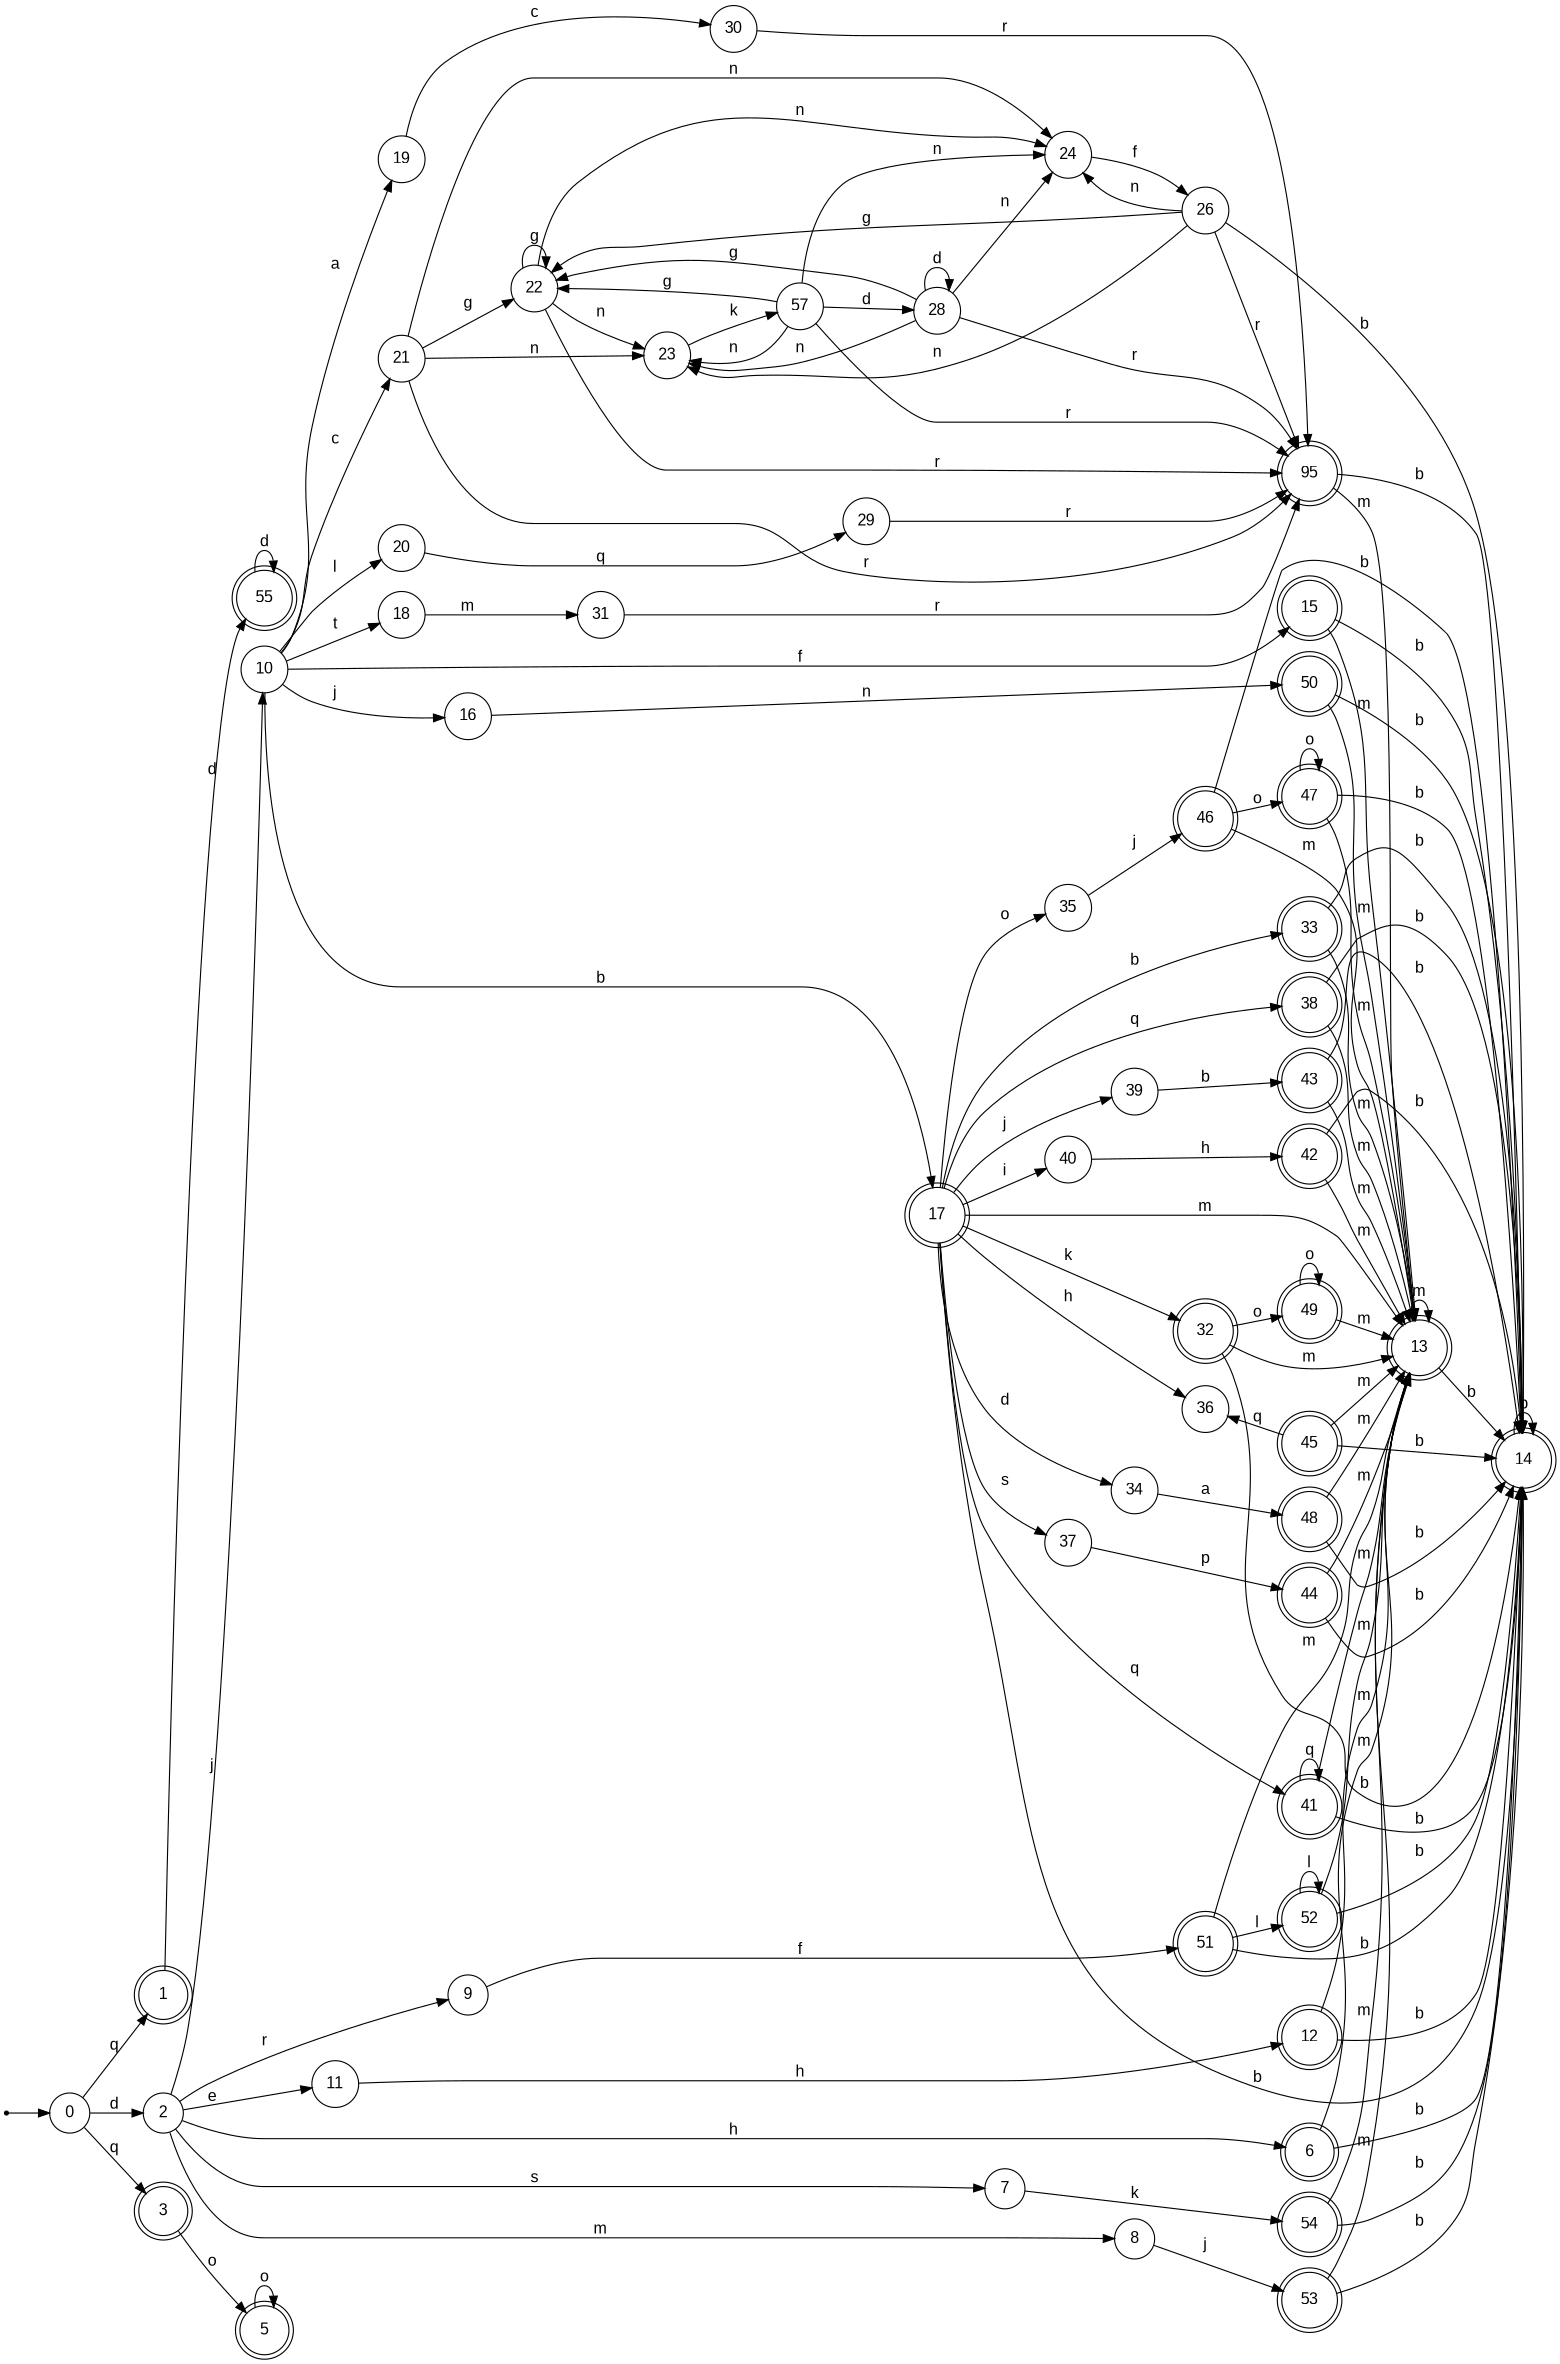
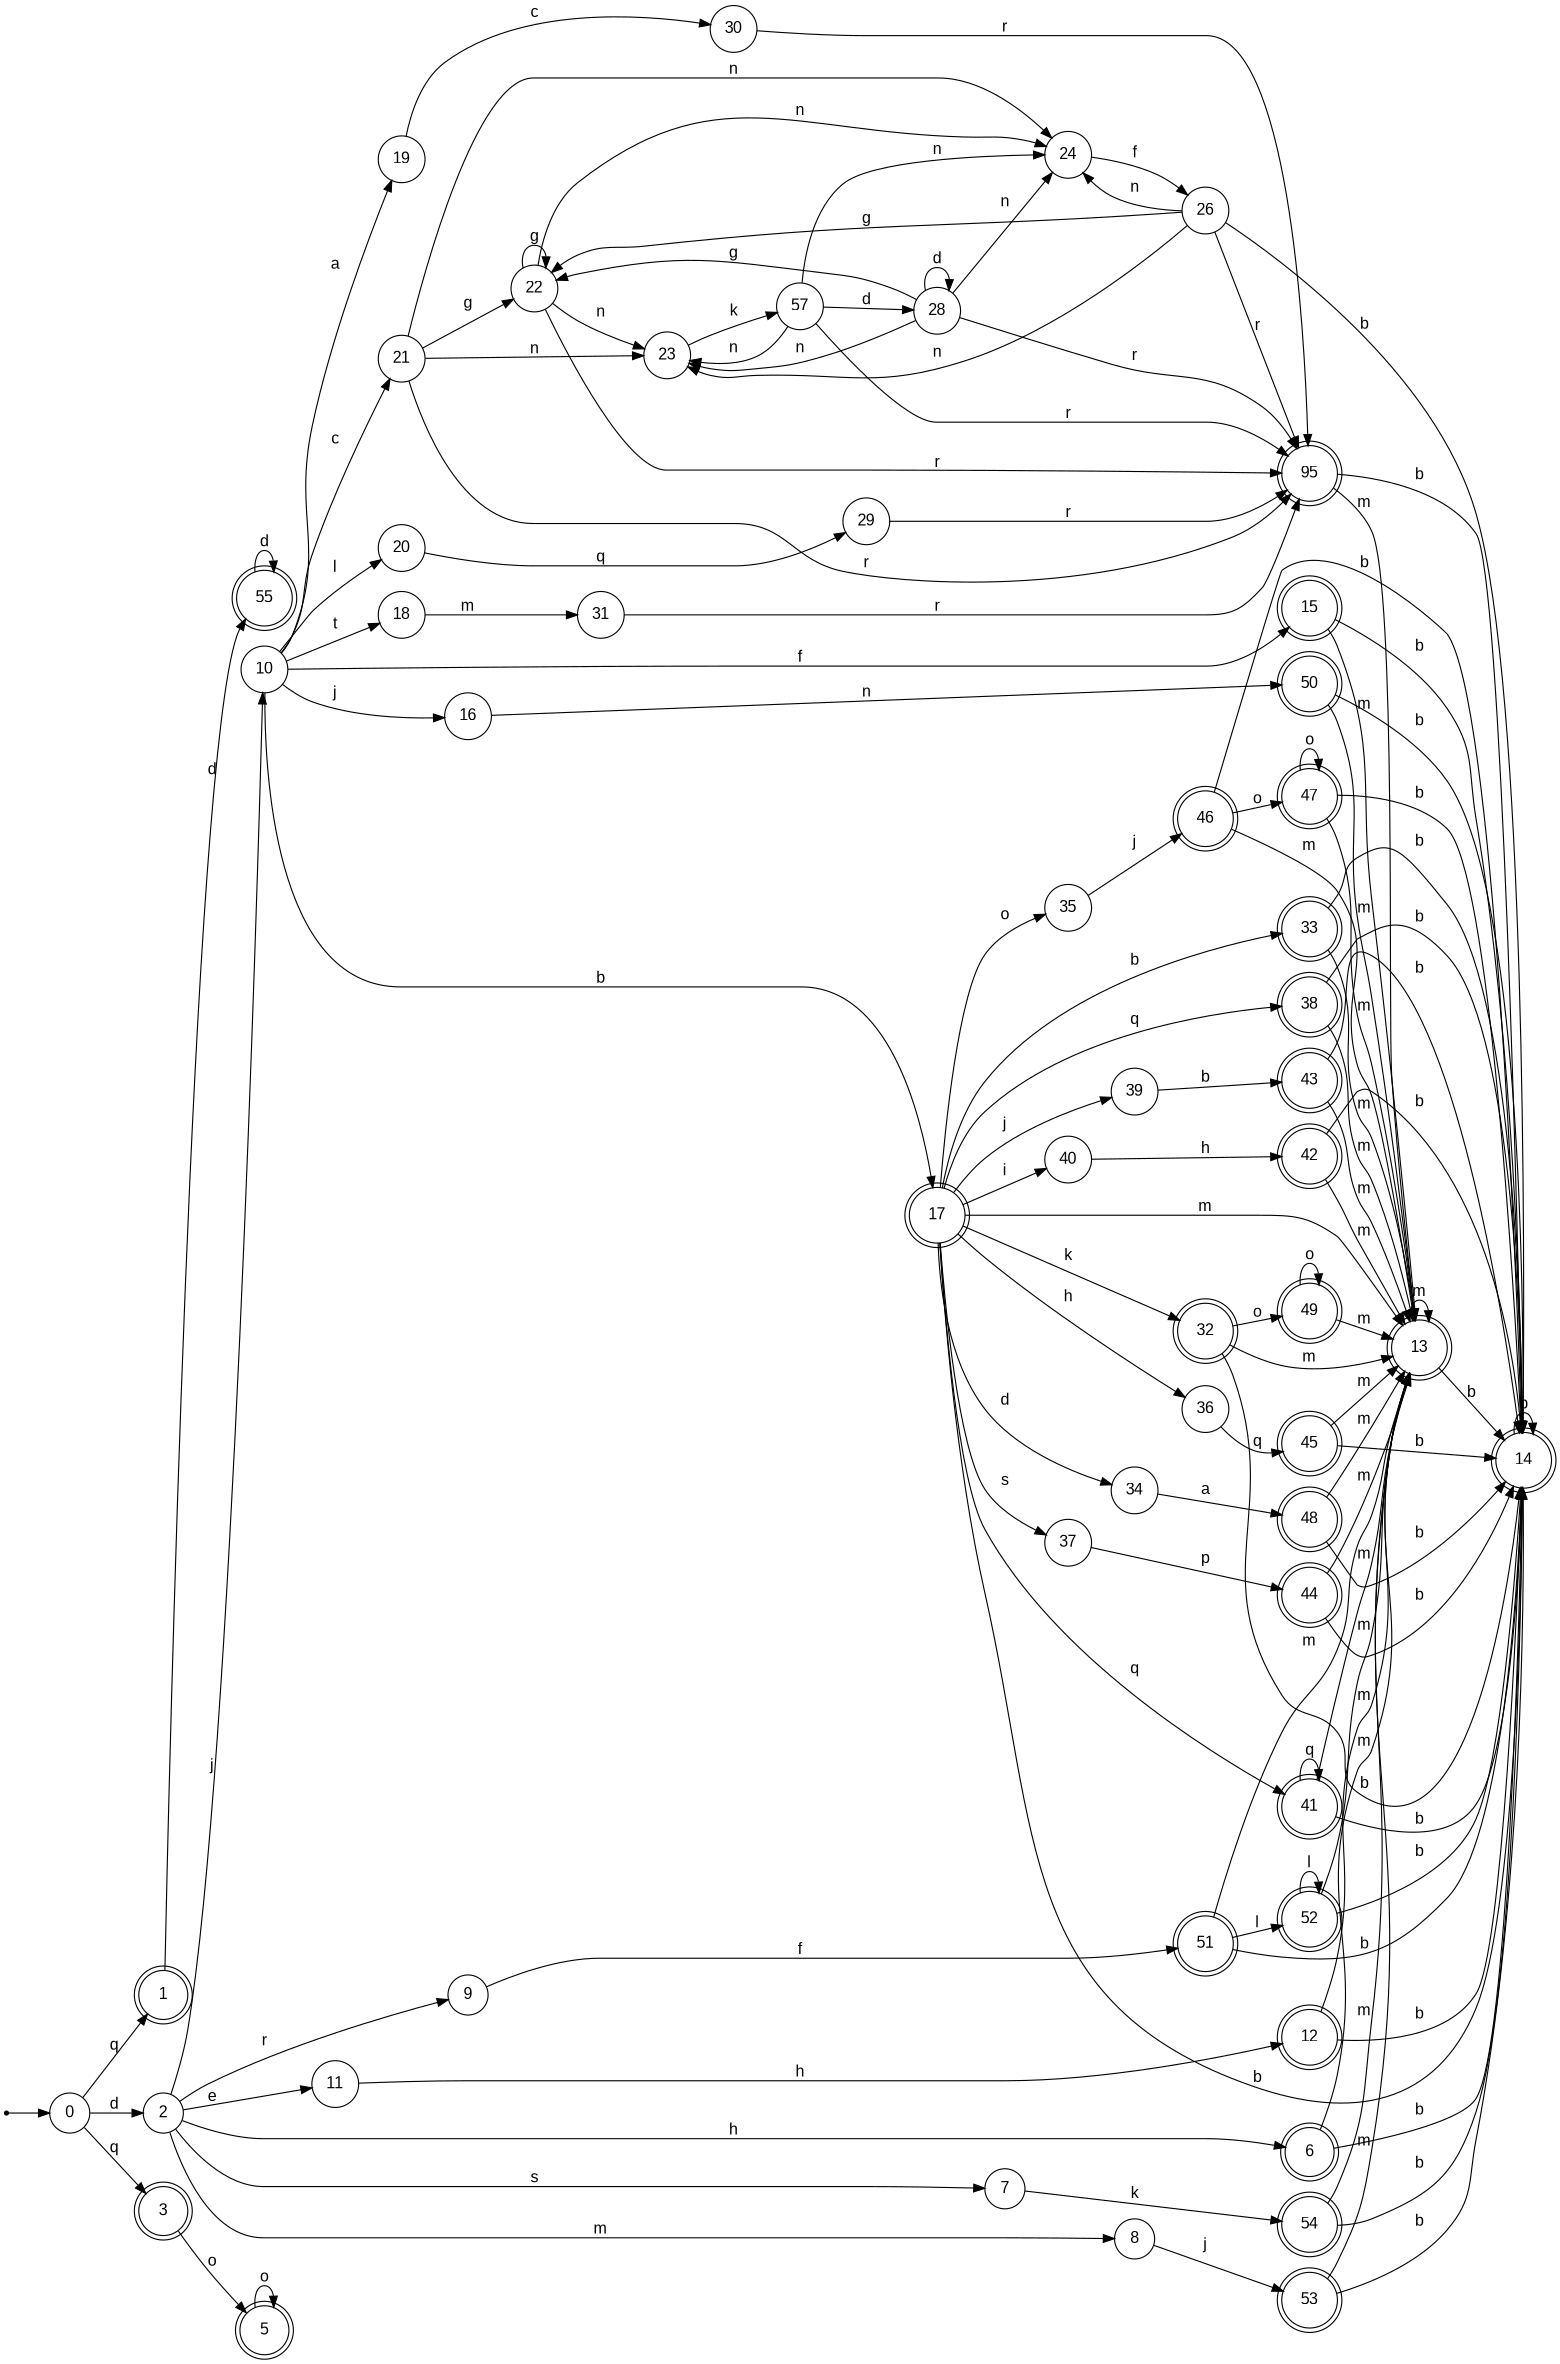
edge "57" -> "22": removed, label "g"
edge "45" -> "36": reversed
